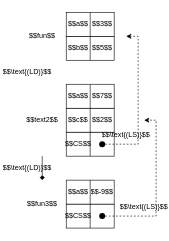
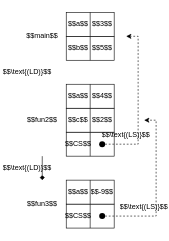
node "$$fun$$": label "$$fun$$" -> "$$main$$"
node "$$7$$": label "$$7$$" -> "$$4$$"
node "$$text2$$": label "$$text2$$" -> "$$fun2$$"
